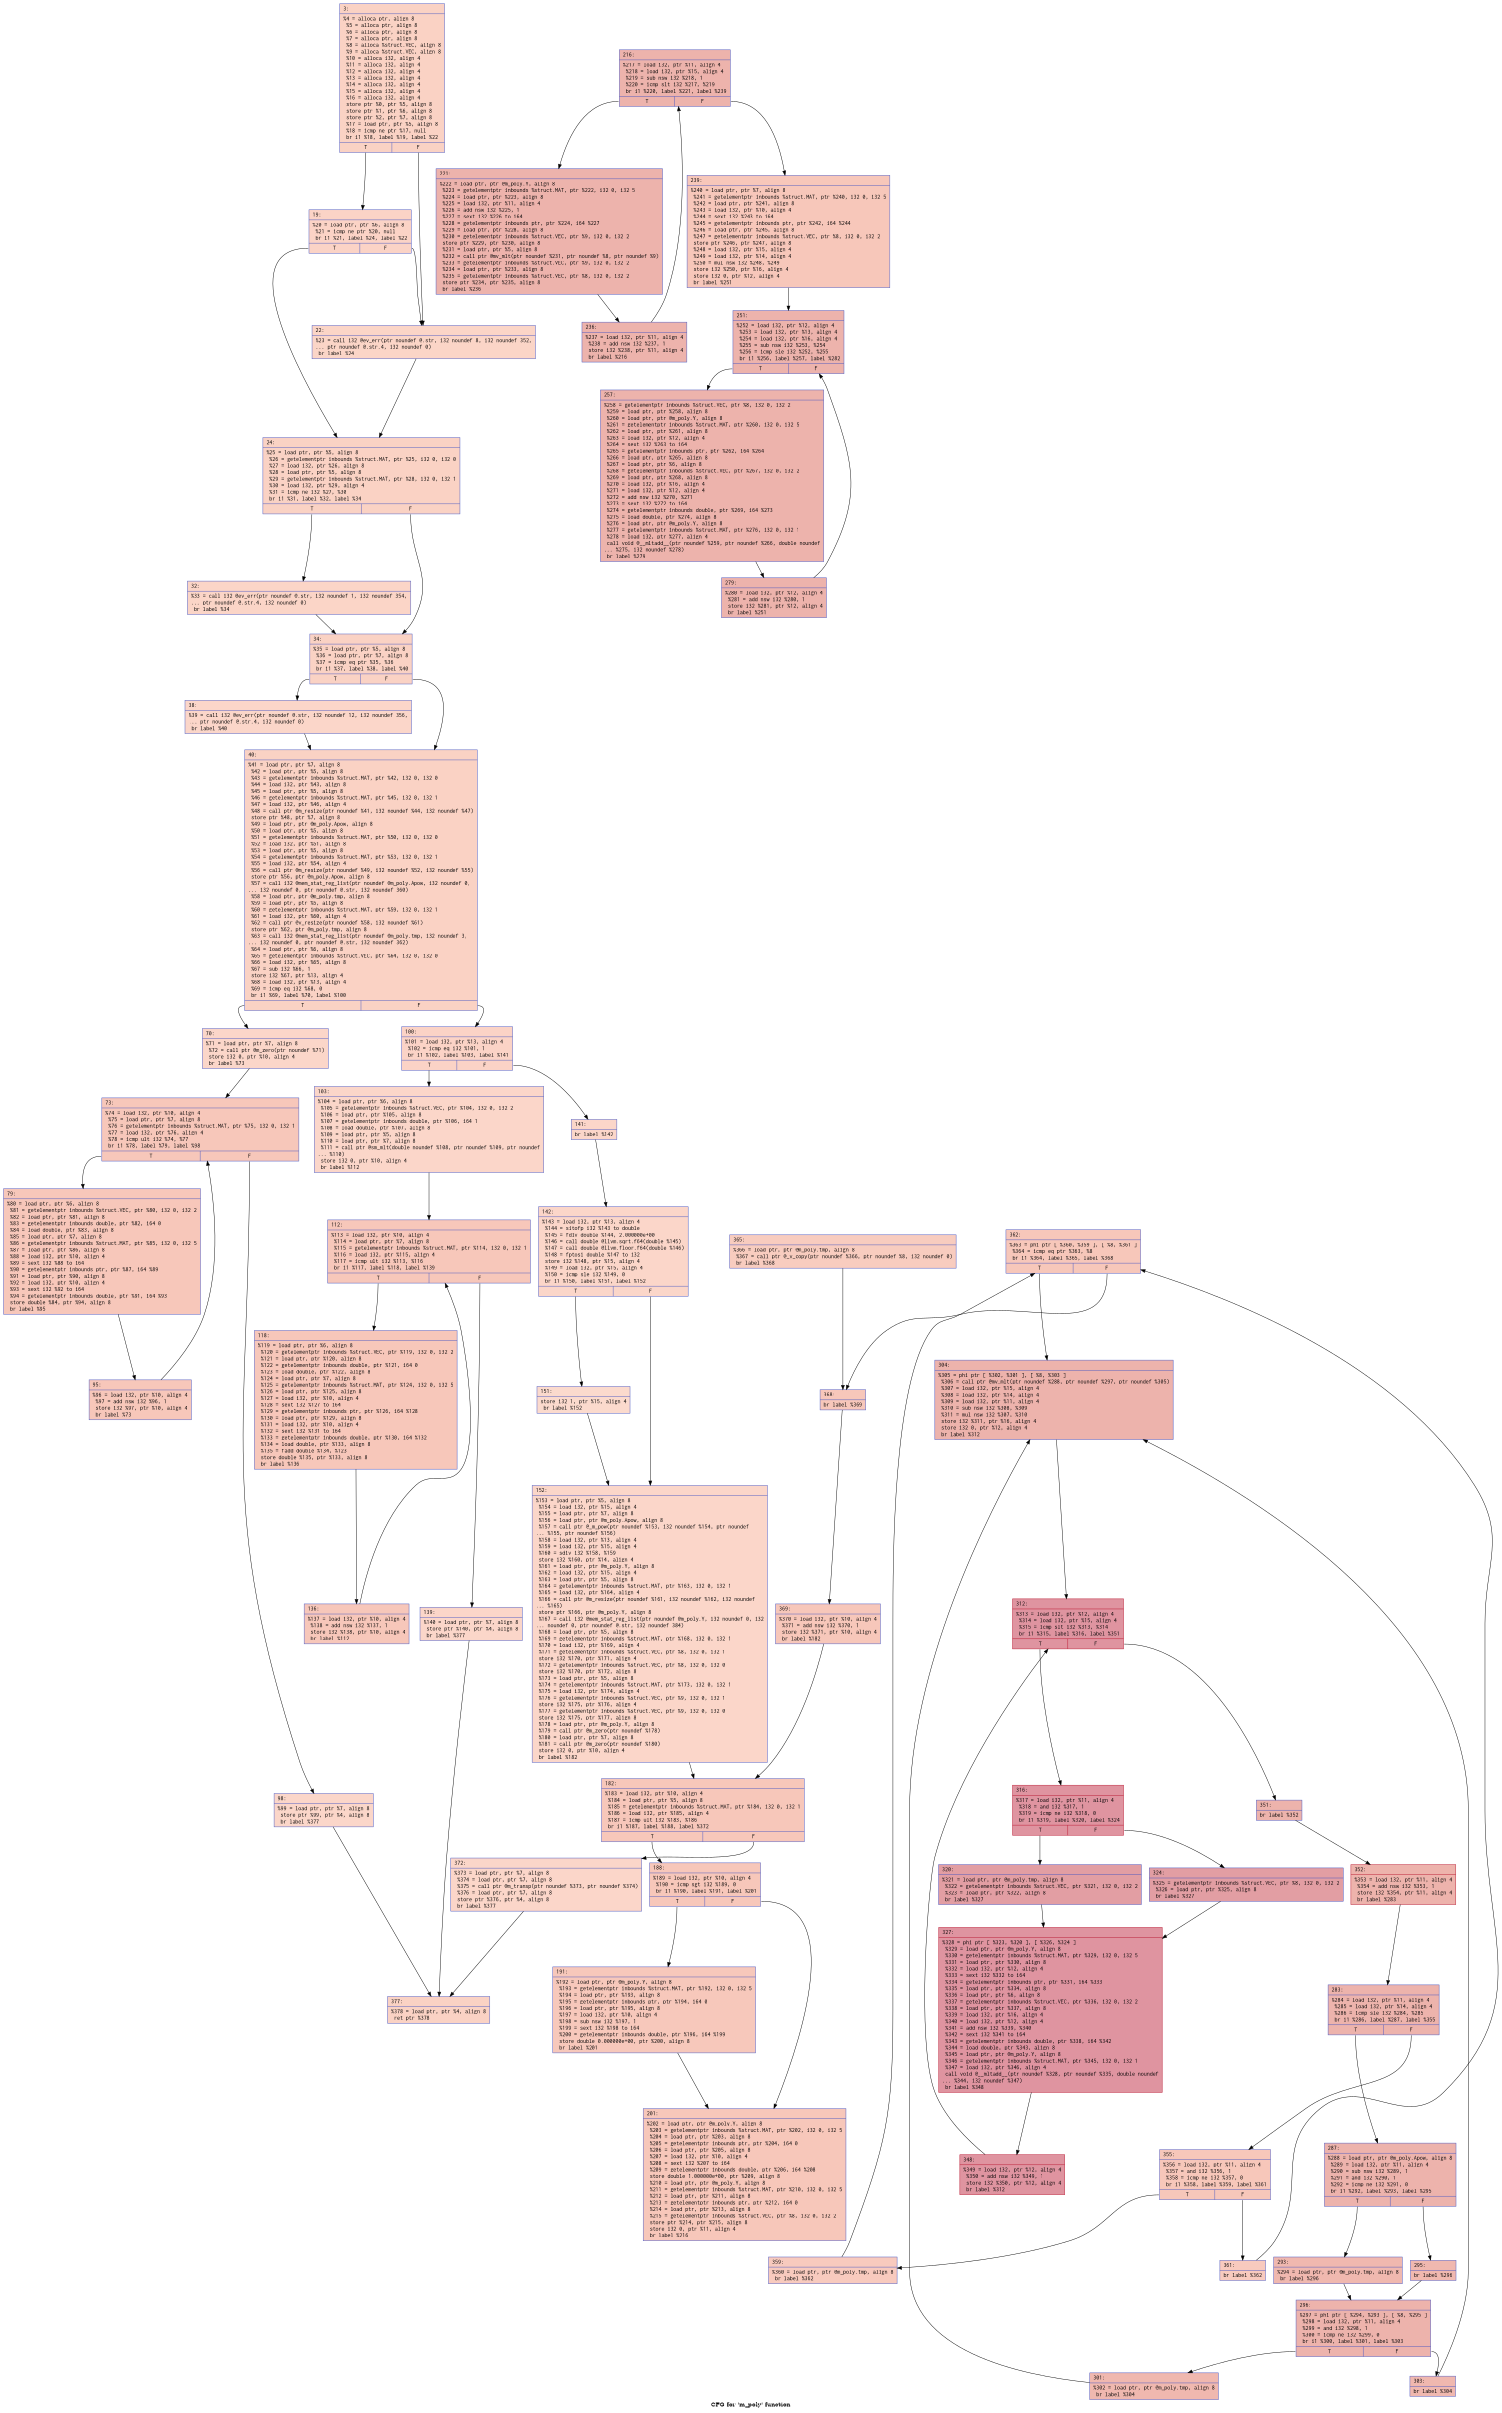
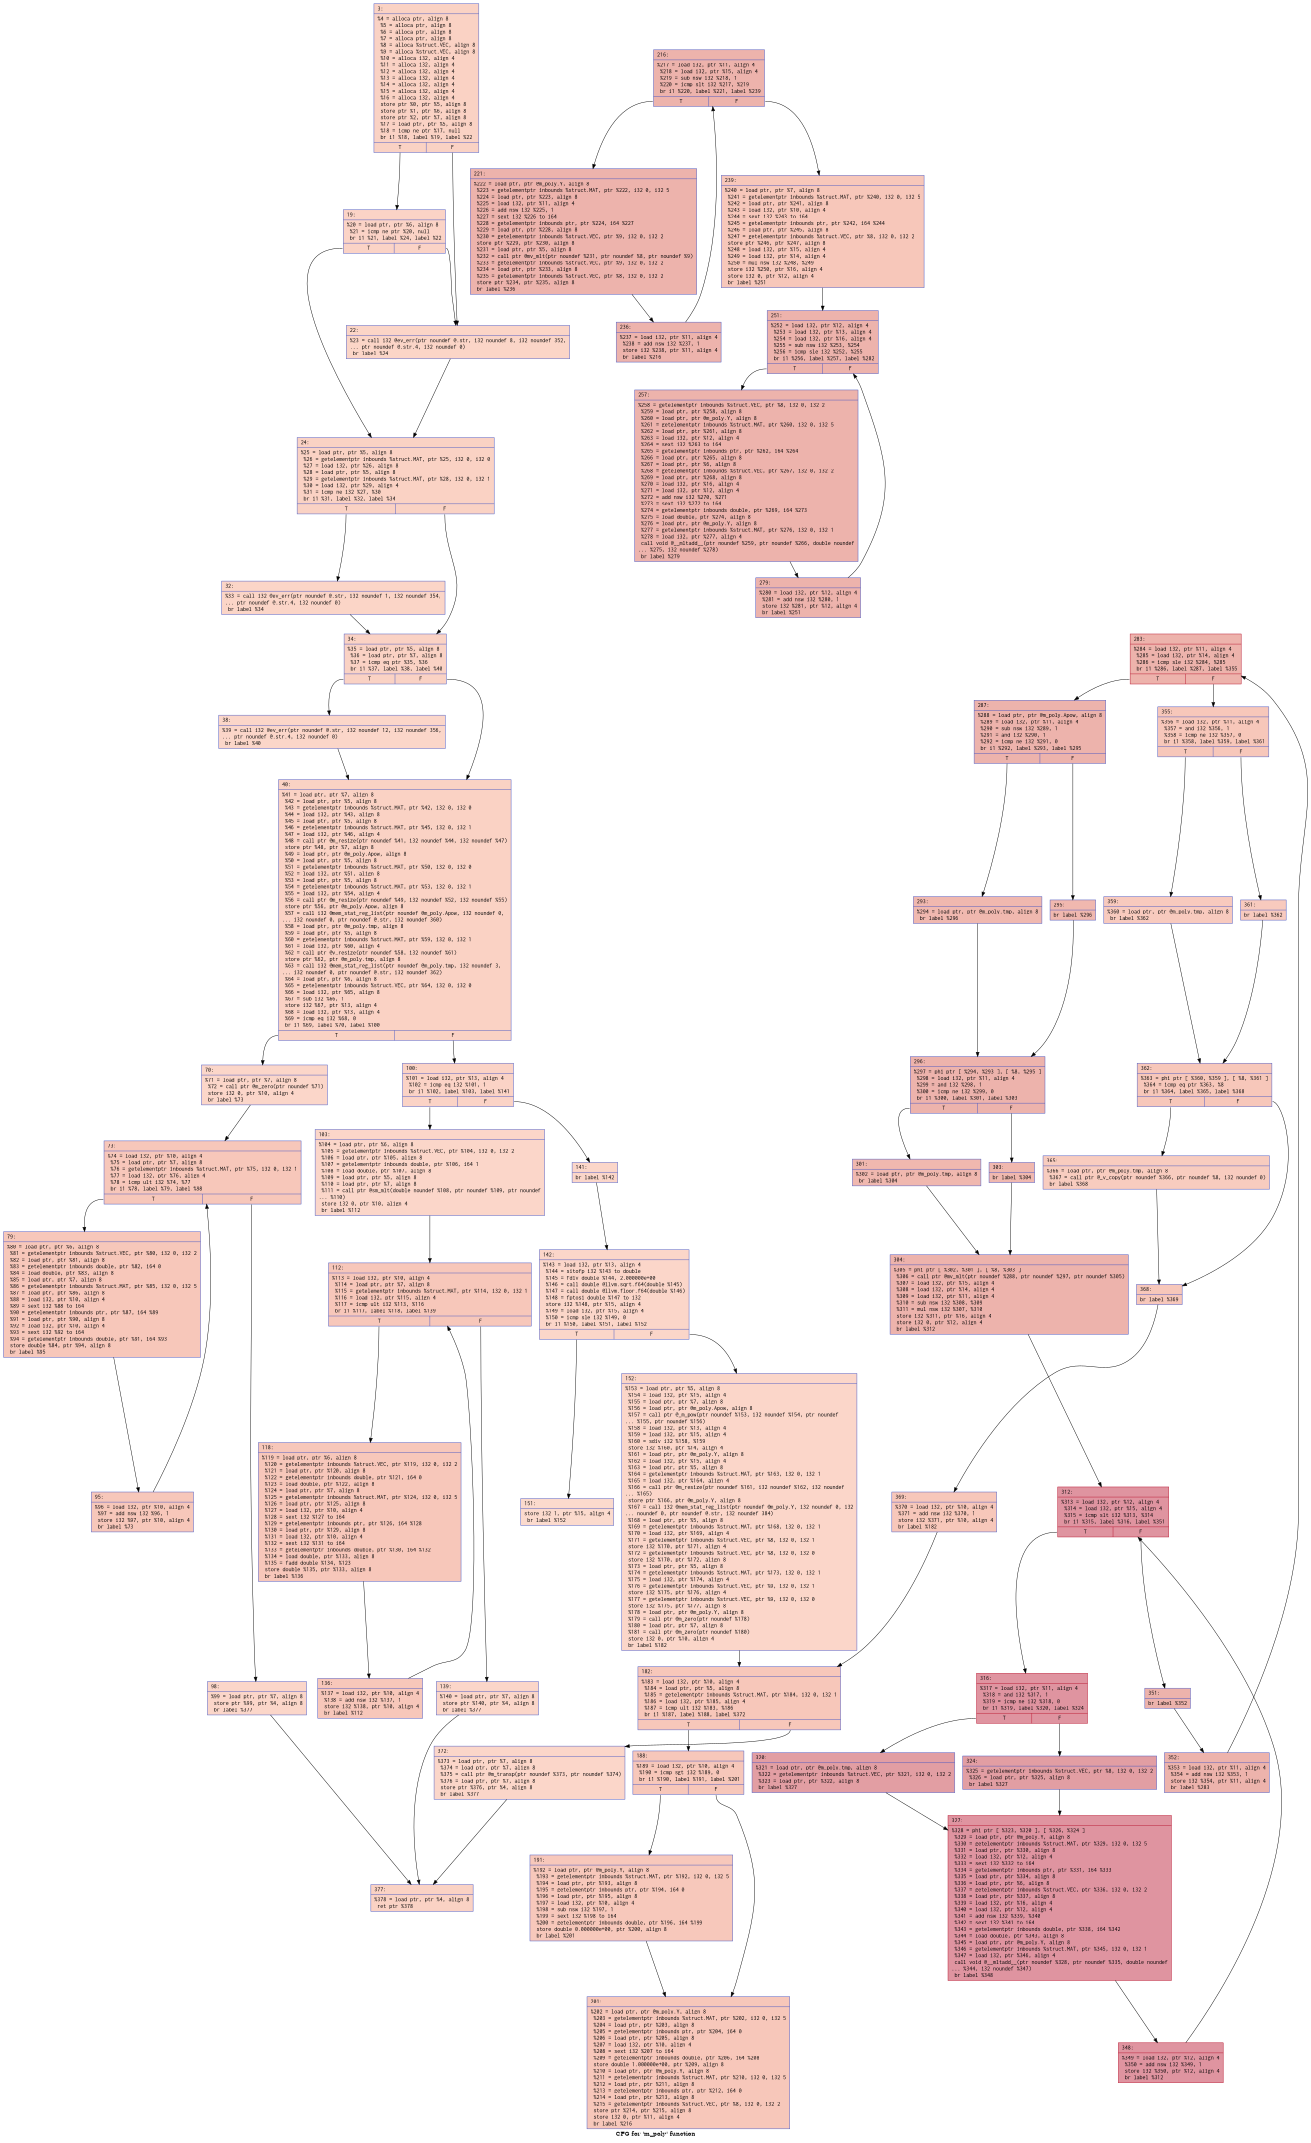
edge "362:" -> "304:": now "362:" -> "365:"
edge "151:" -> "152:": removed
node "352:": color #b70d28ff -> #3d50c3ff
node "283:": color #3d50c3ff -> #b70d28ff
